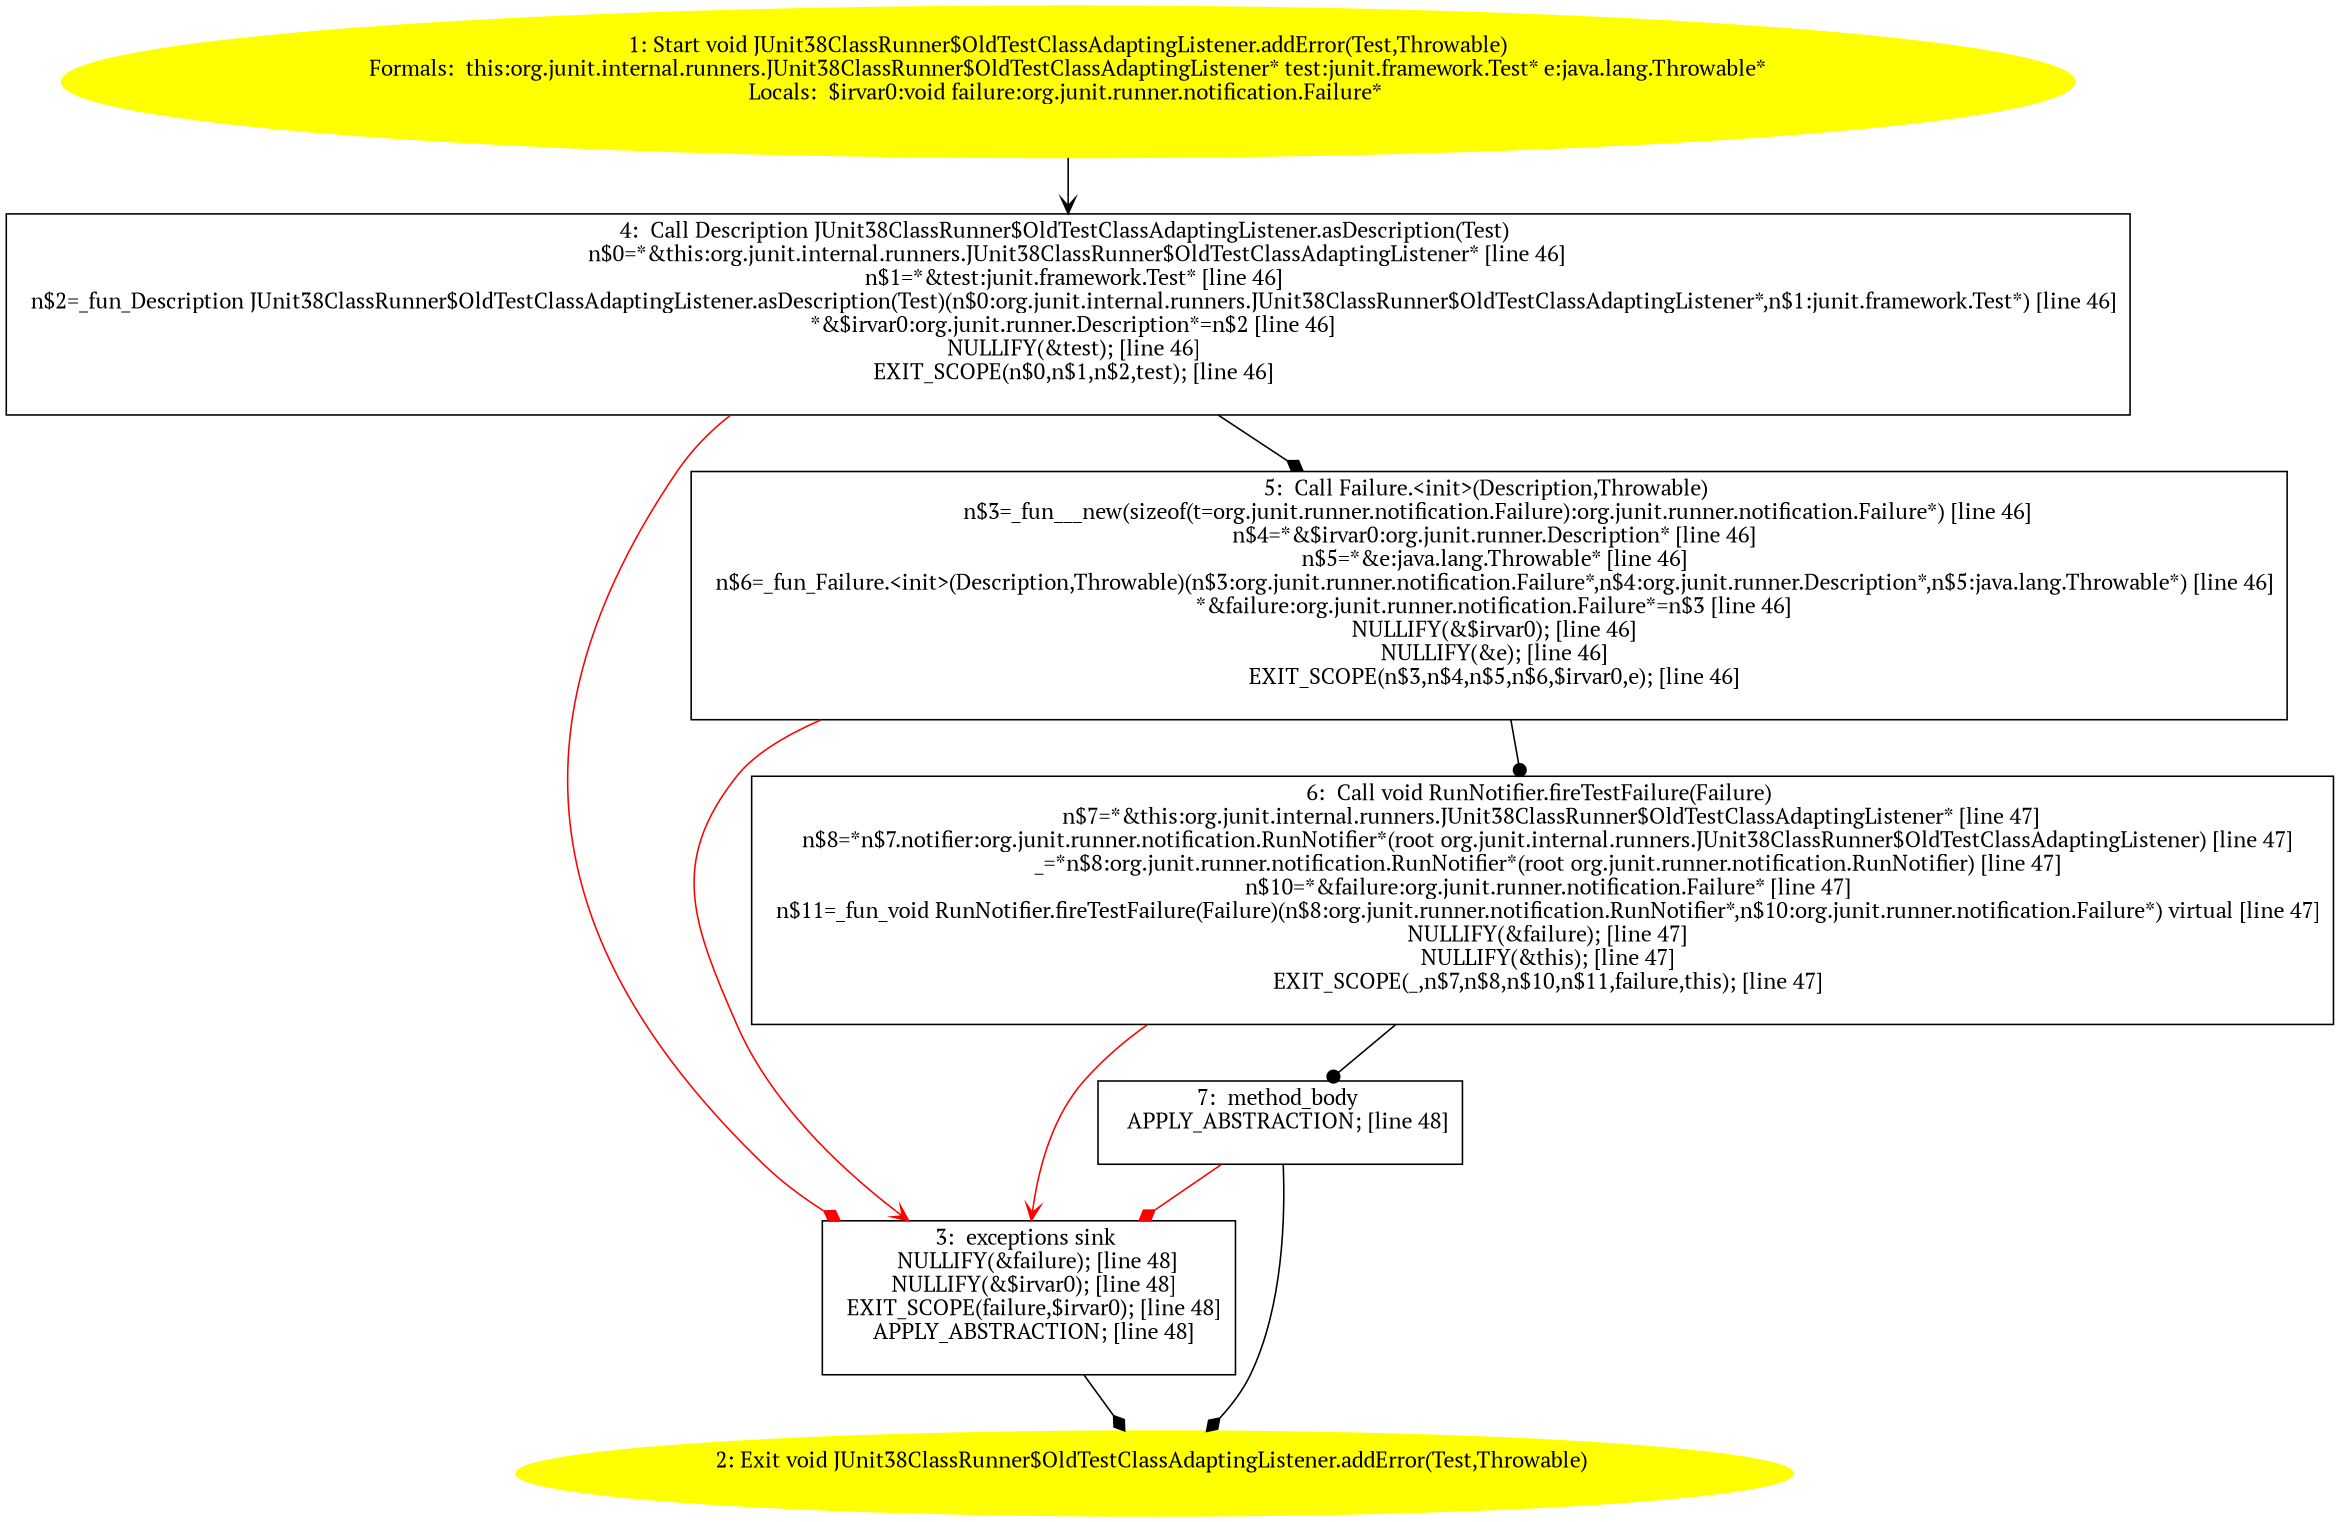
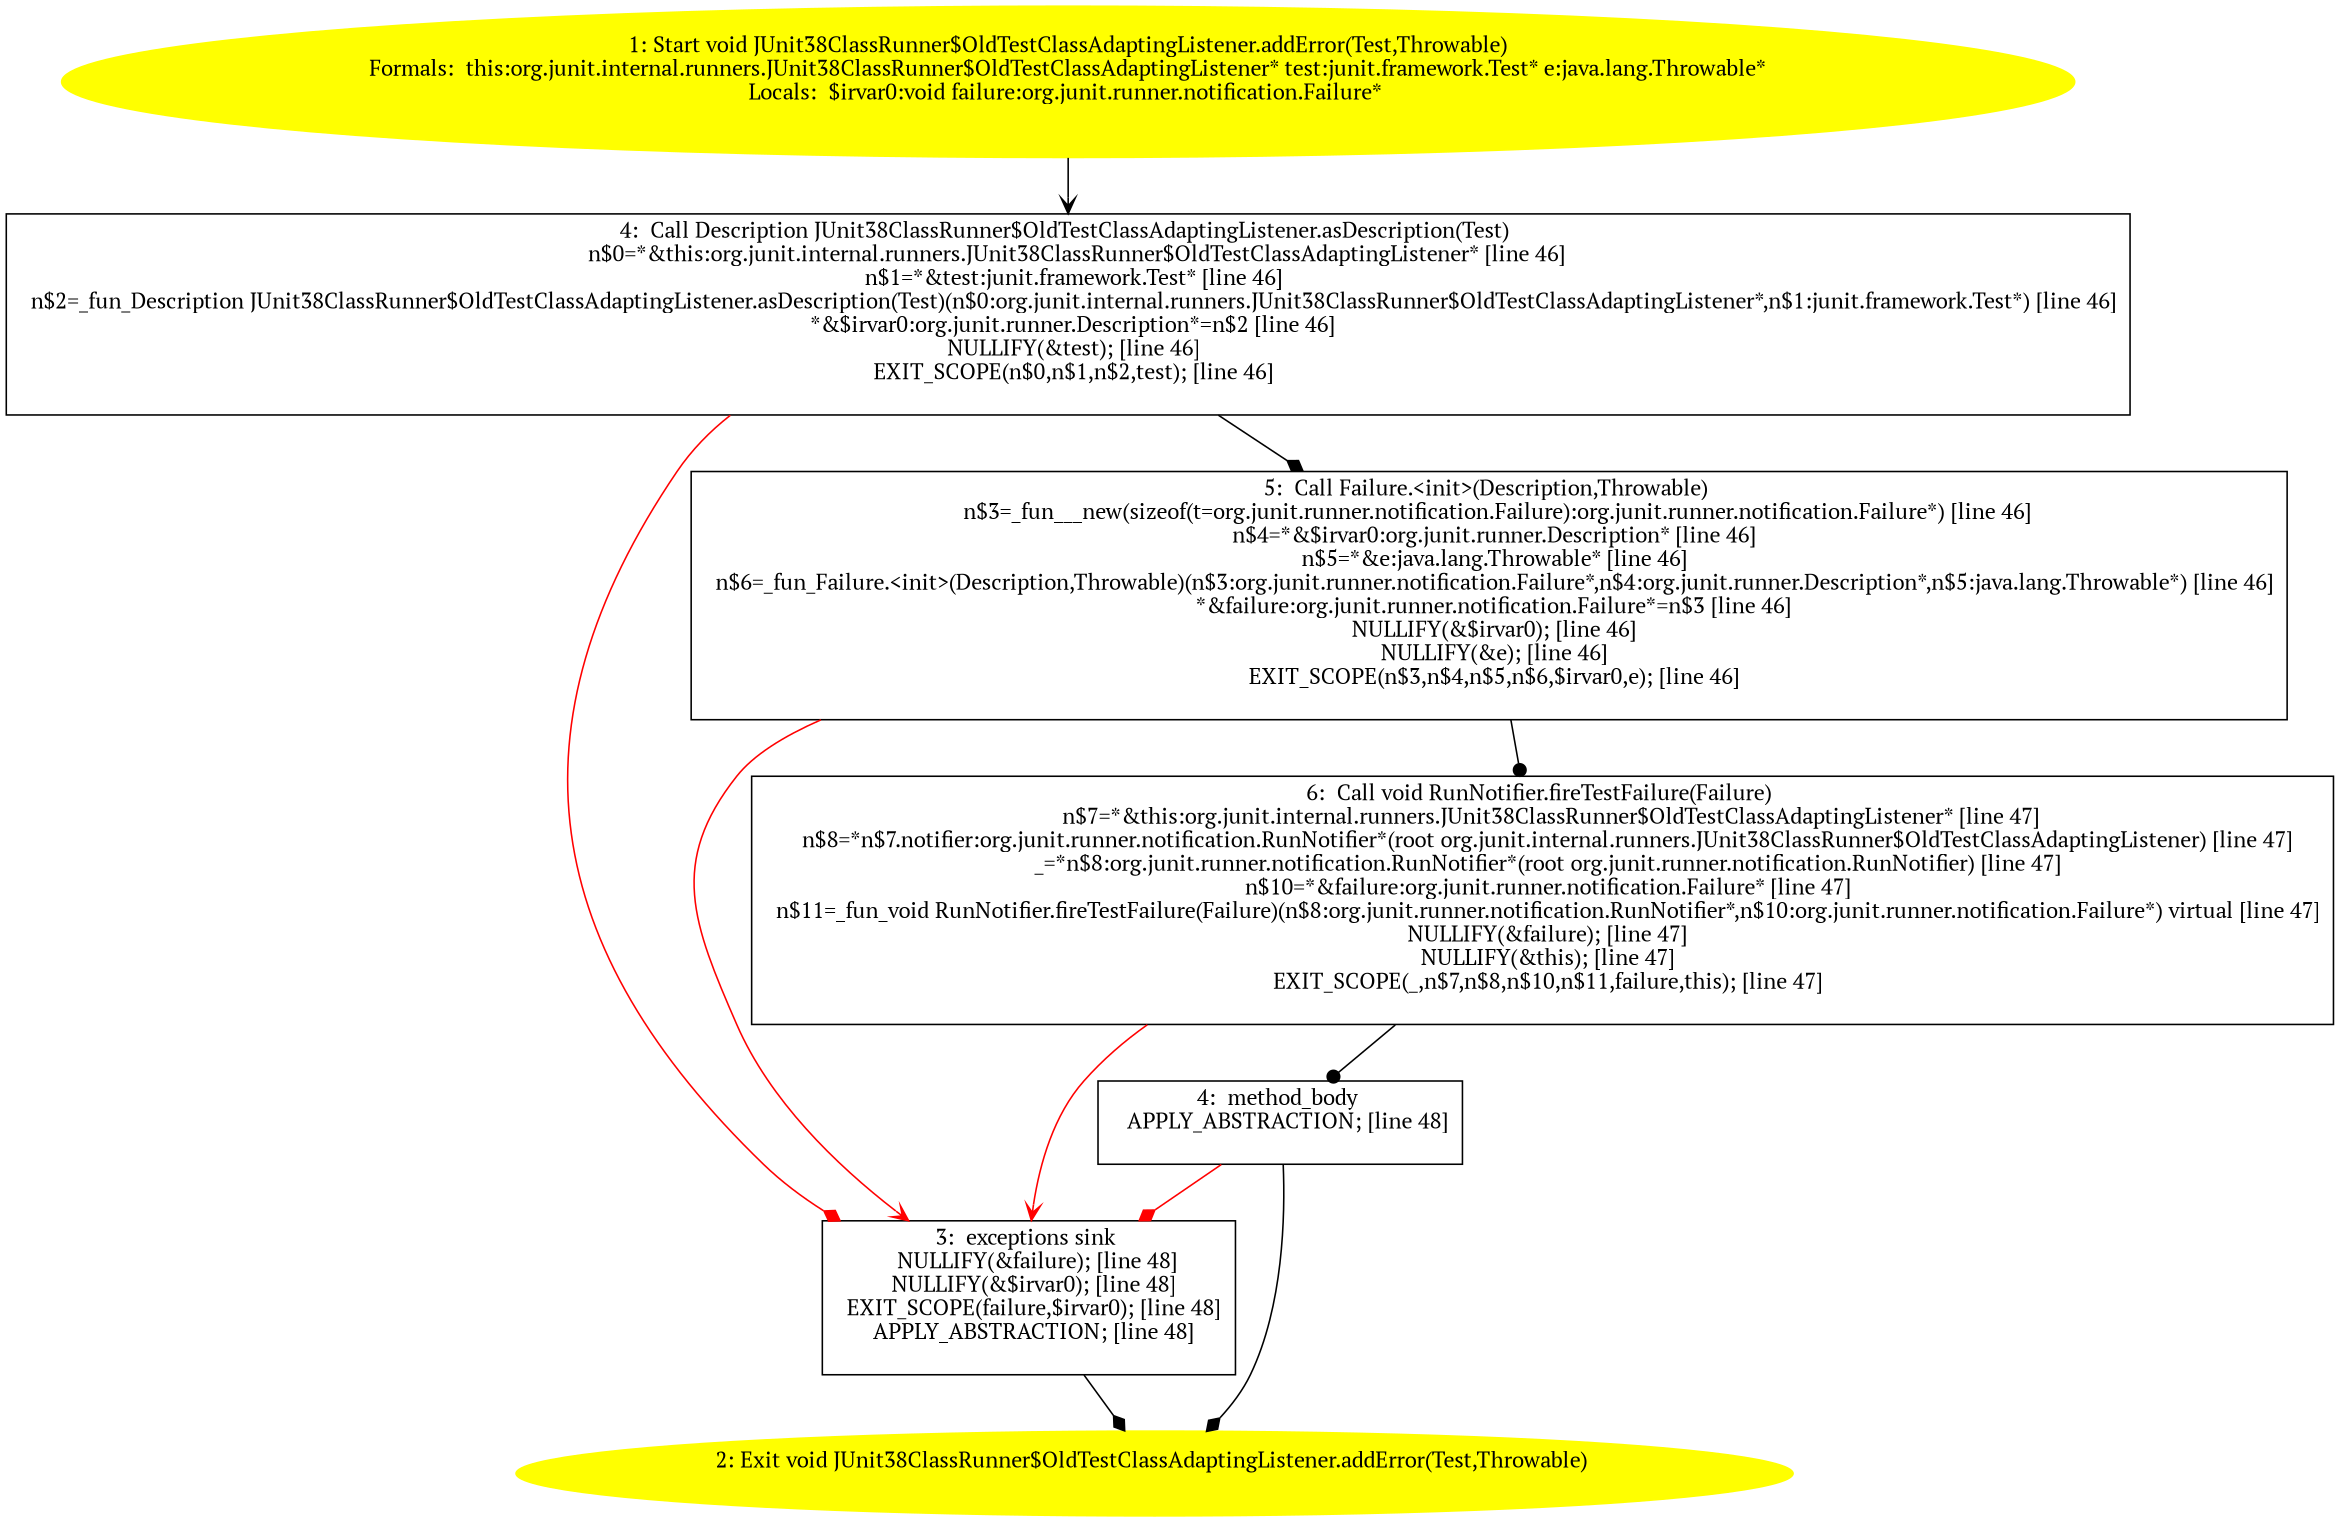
node "7:  method_body APPLY_ABSTRACTION; [line 48]": label "7:  method_body APPLY_ABSTRACTION; [line 48]" -> "4:  method_body APPLY_ABSTRACTION; [line 48]"
